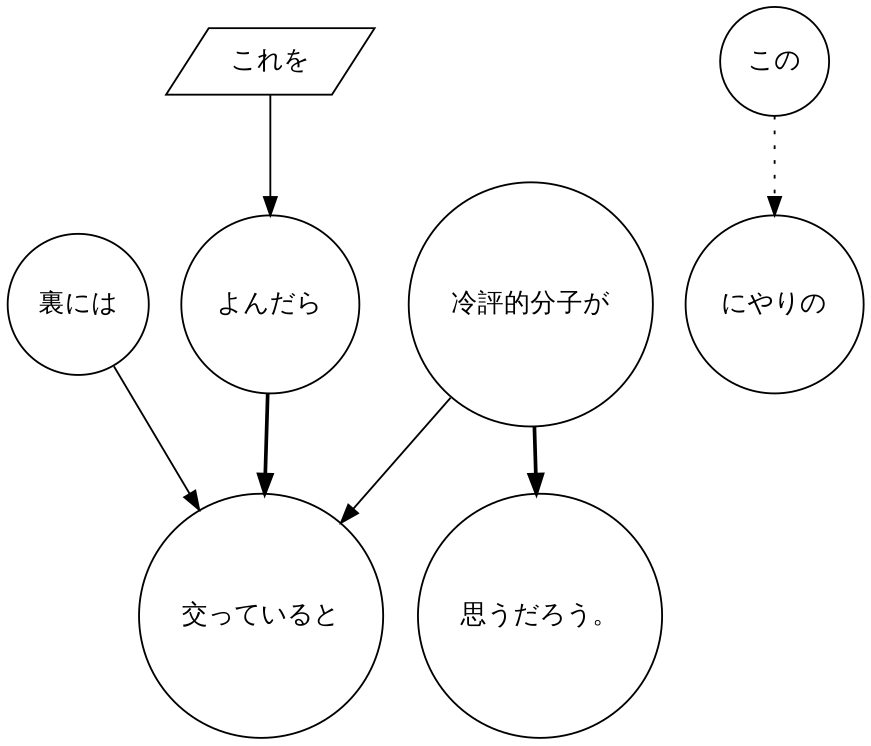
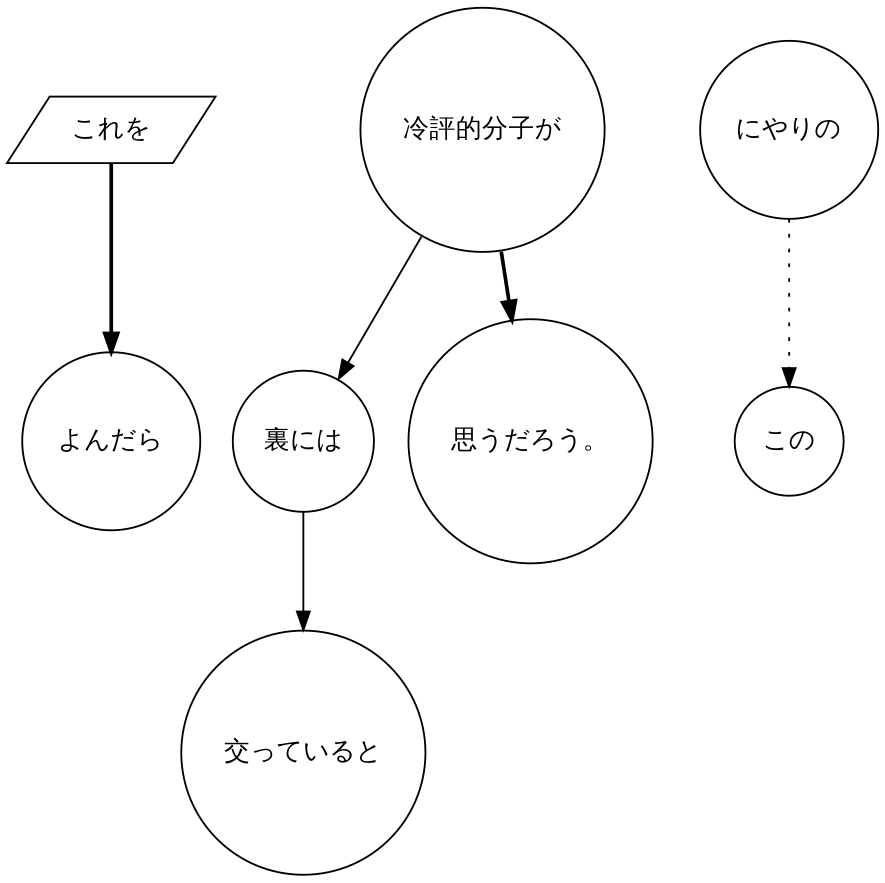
edge "これを" -> "よんだら": style solid -> bold
edge "この" -> "にやりの": reversed
edge "よんだら" -> "交っていると": removed
edge "冷評的分子が" -> "交っていると": now "冷評的分子が" -> "裏には"
